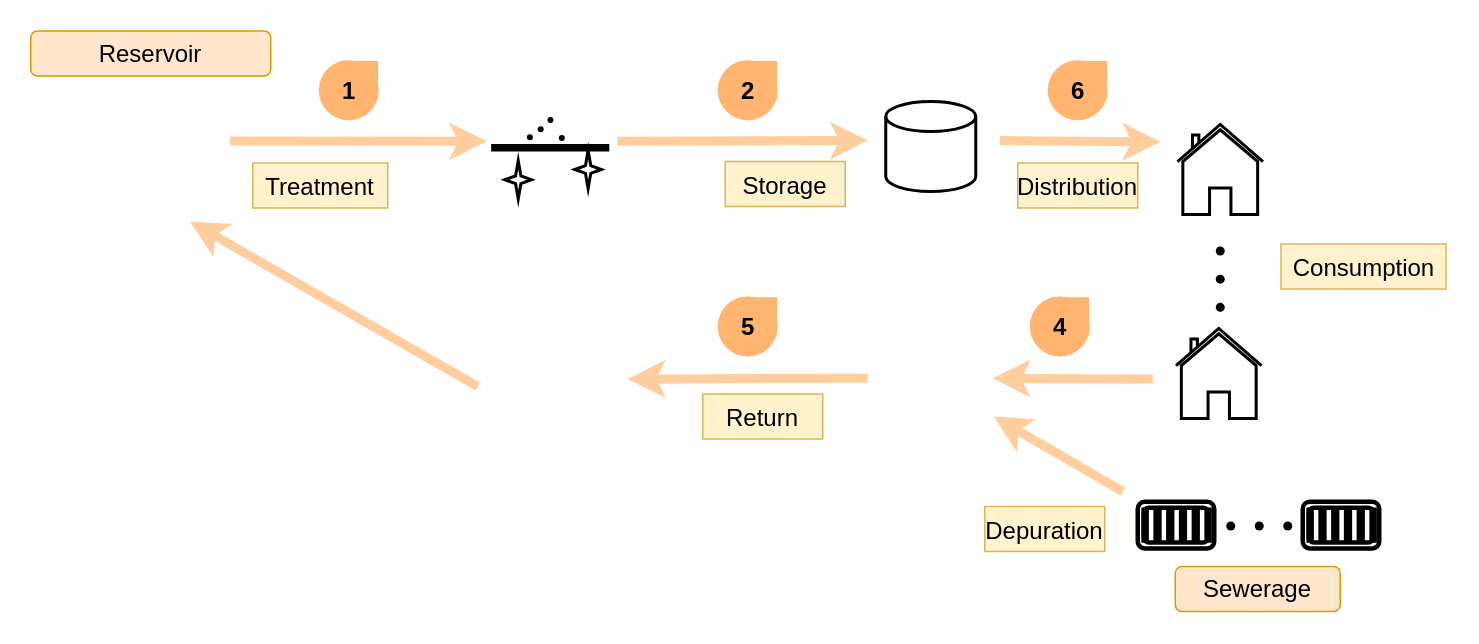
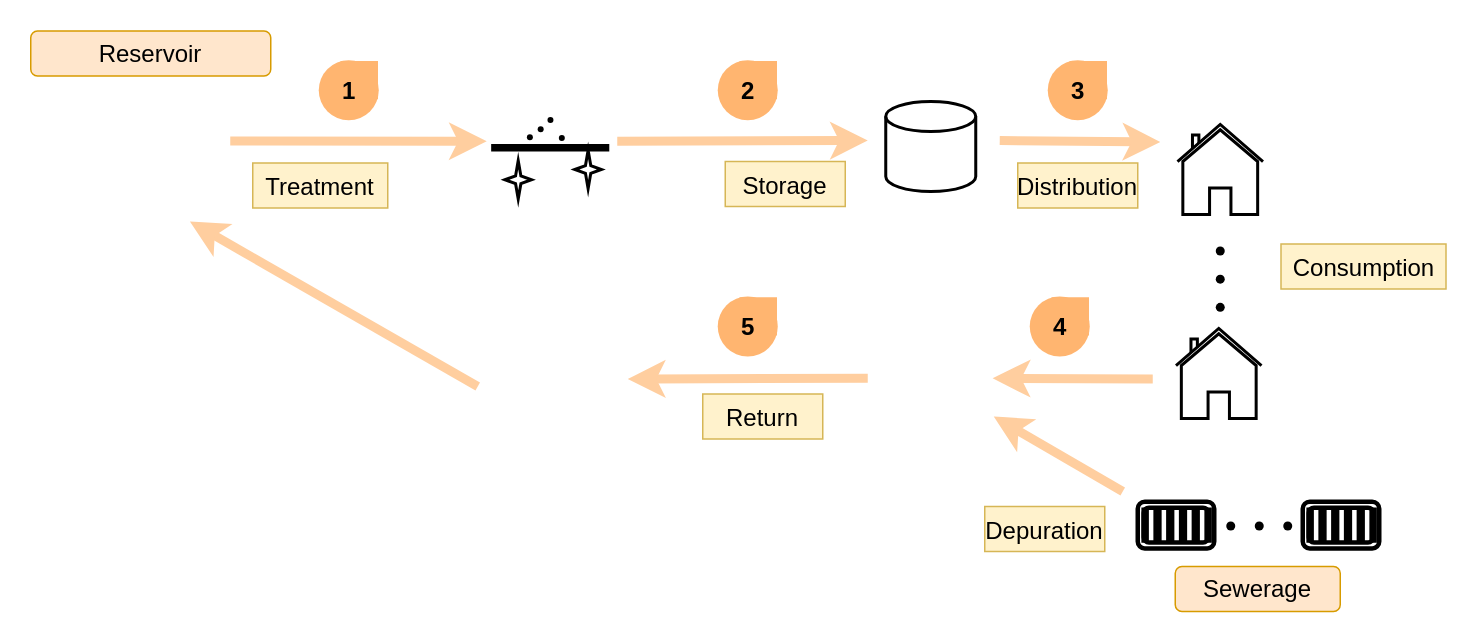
node "6": label "6" -> "3"
